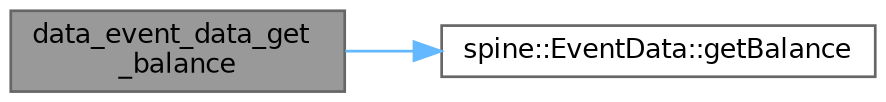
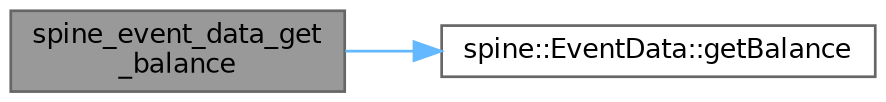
node "data_event_data_get _balance": label "data_event_data_get _balance" -> "spine_event_data_get _balance"
